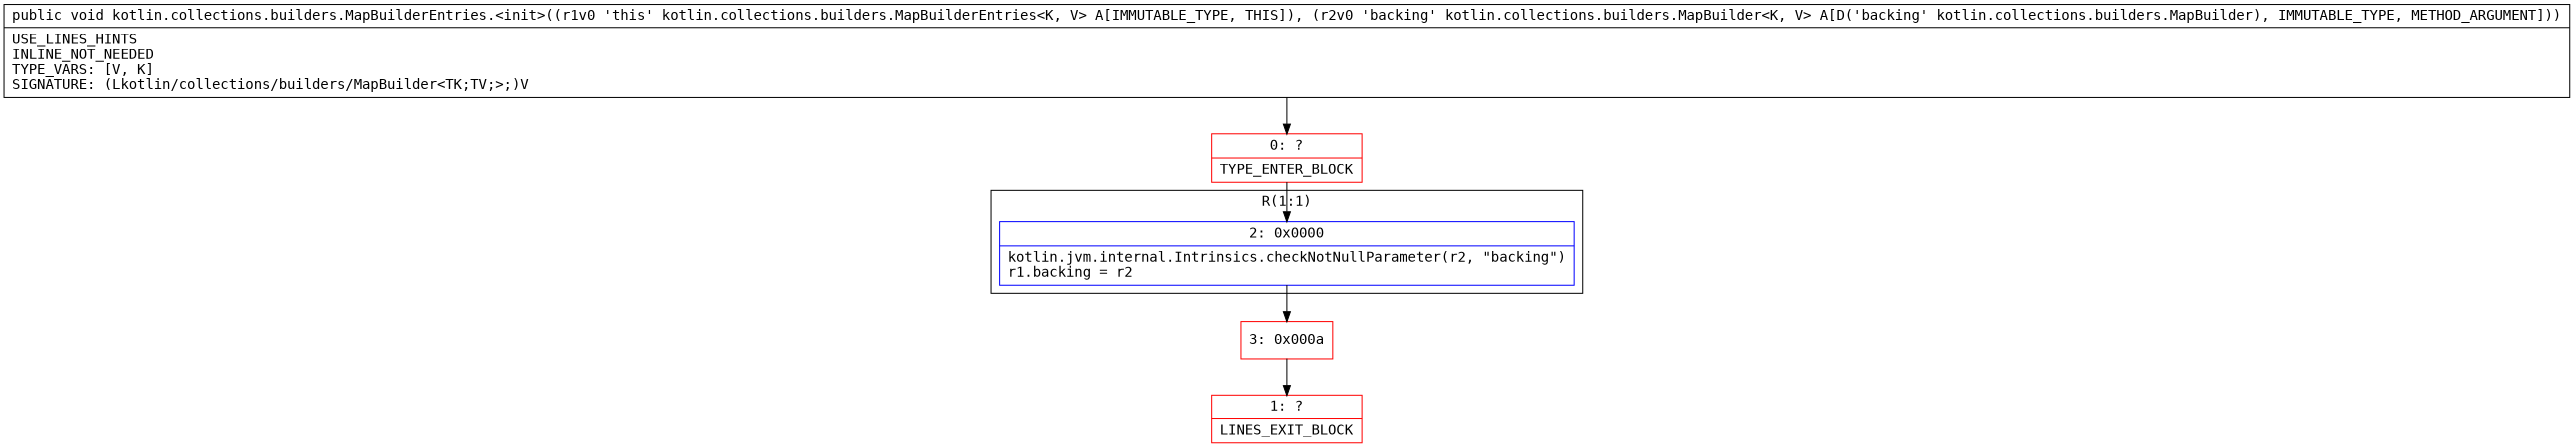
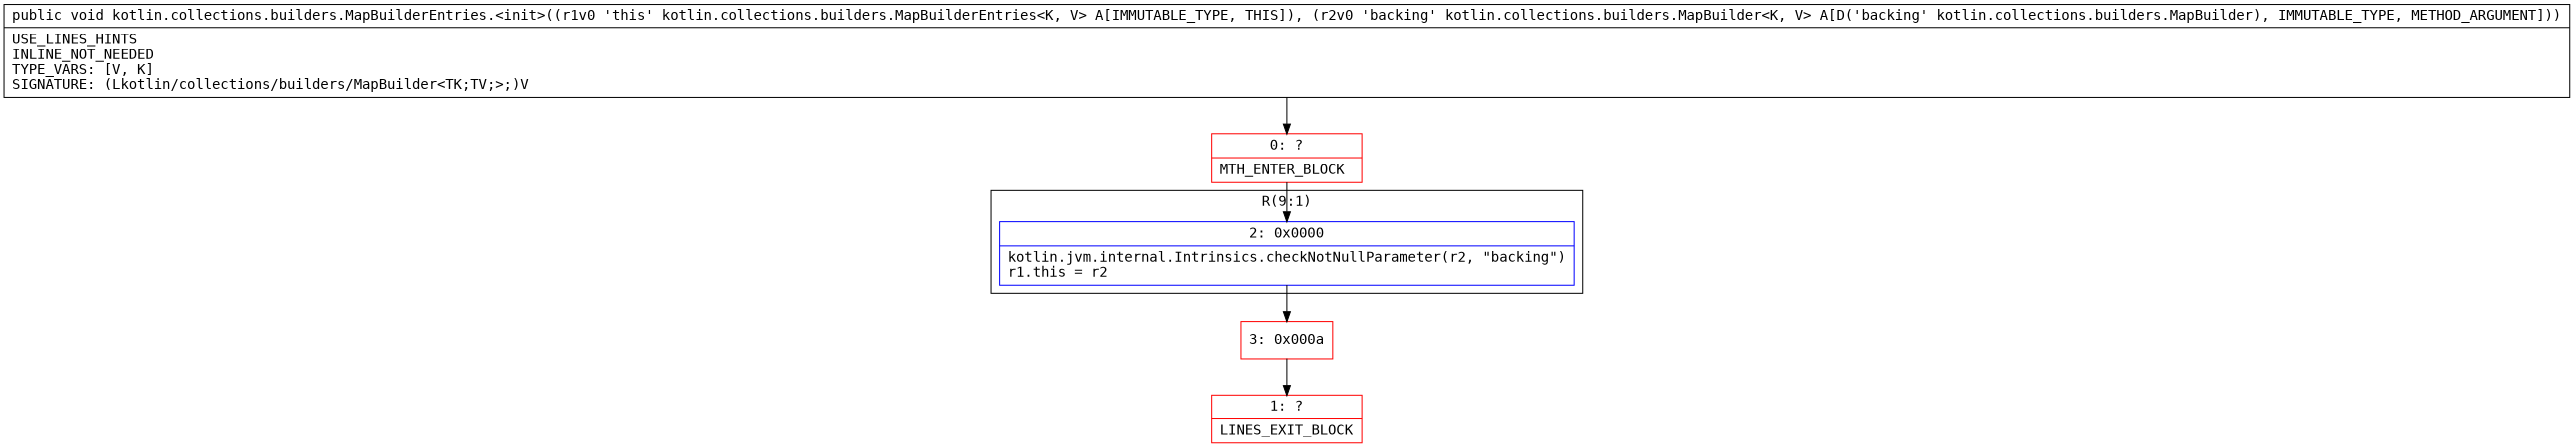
node "0: ?": text "TYPE_ENTER_BLOCK" -> "MTH_ENTER_BLOCK"
cluster "R(1:1)": label "R(1:1)" -> "R(9:1)"
node "2: 0x0000": text "r1.backing = r2" -> "r1.this = r2"
